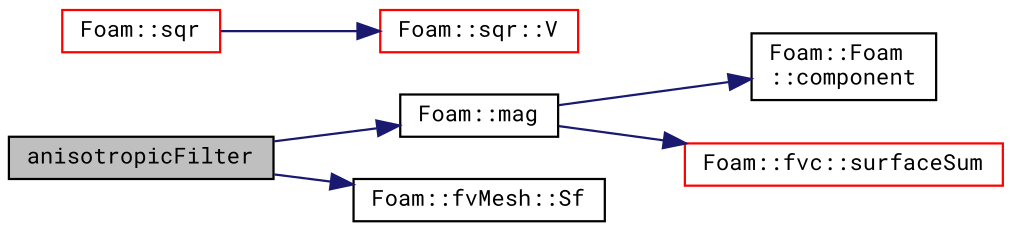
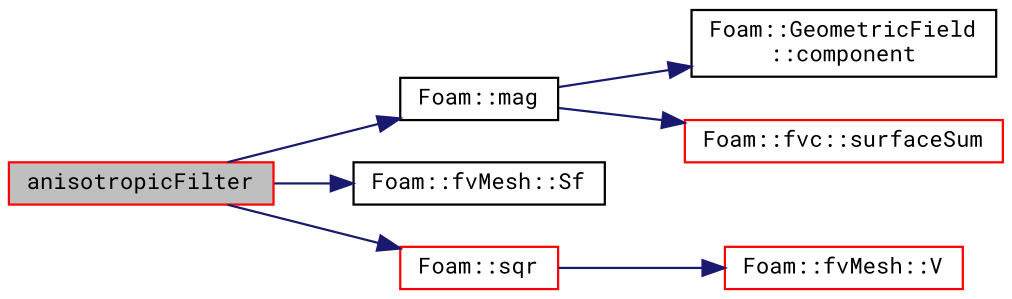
node "Foam::sqr::V": label "Foam::sqr::V" -> "Foam::fvMesh::V"
node "Foam::Foam ::component": label "Foam::Foam ::component" -> "Foam::GeometricField ::component"
node "anisotropicFilter": color black -> red
edge "anisotropicFilter" -> "Foam::sqr": added
